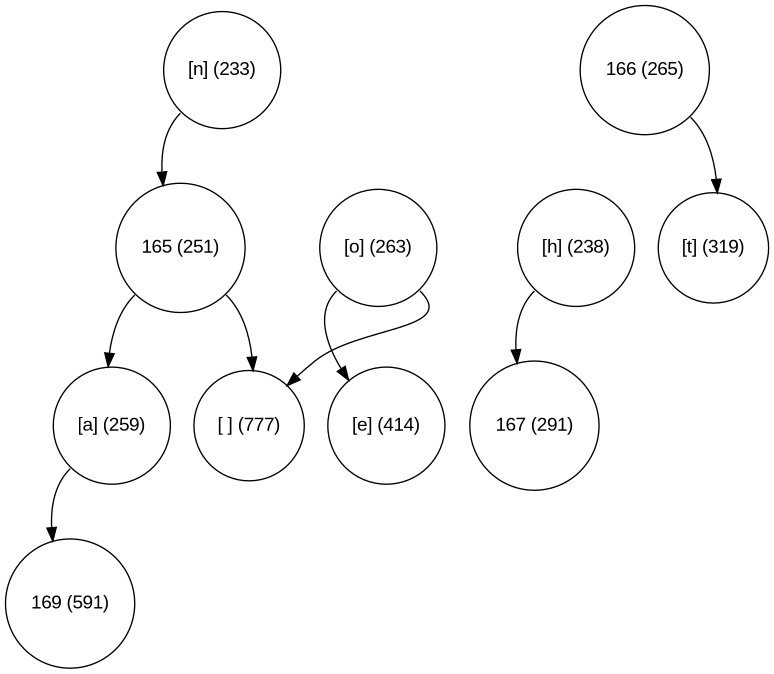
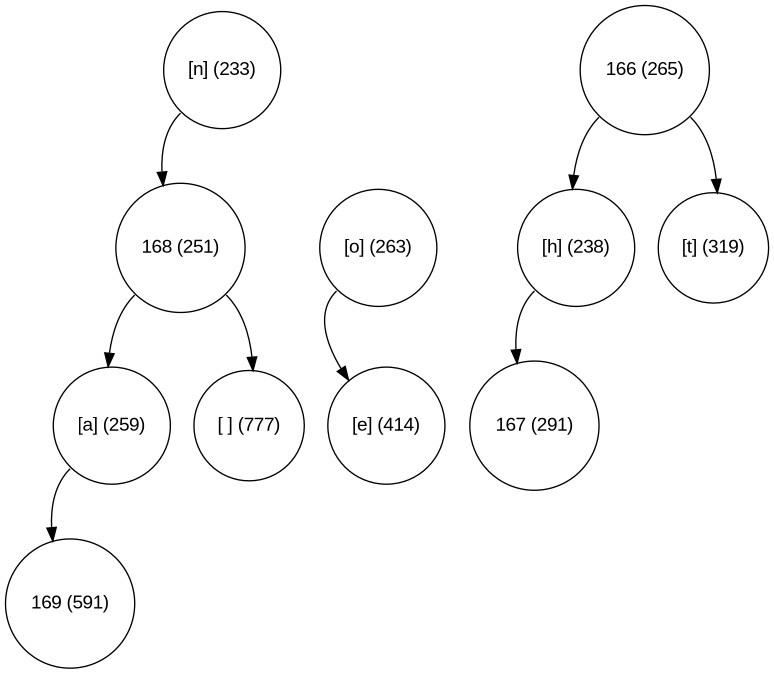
edge "166 (265)" -> "[h] (238)": added
node "165 (251)": label "165 (251)" -> "168 (251)"
edge "[o] (263)" -> "[ ] (777)": removed
